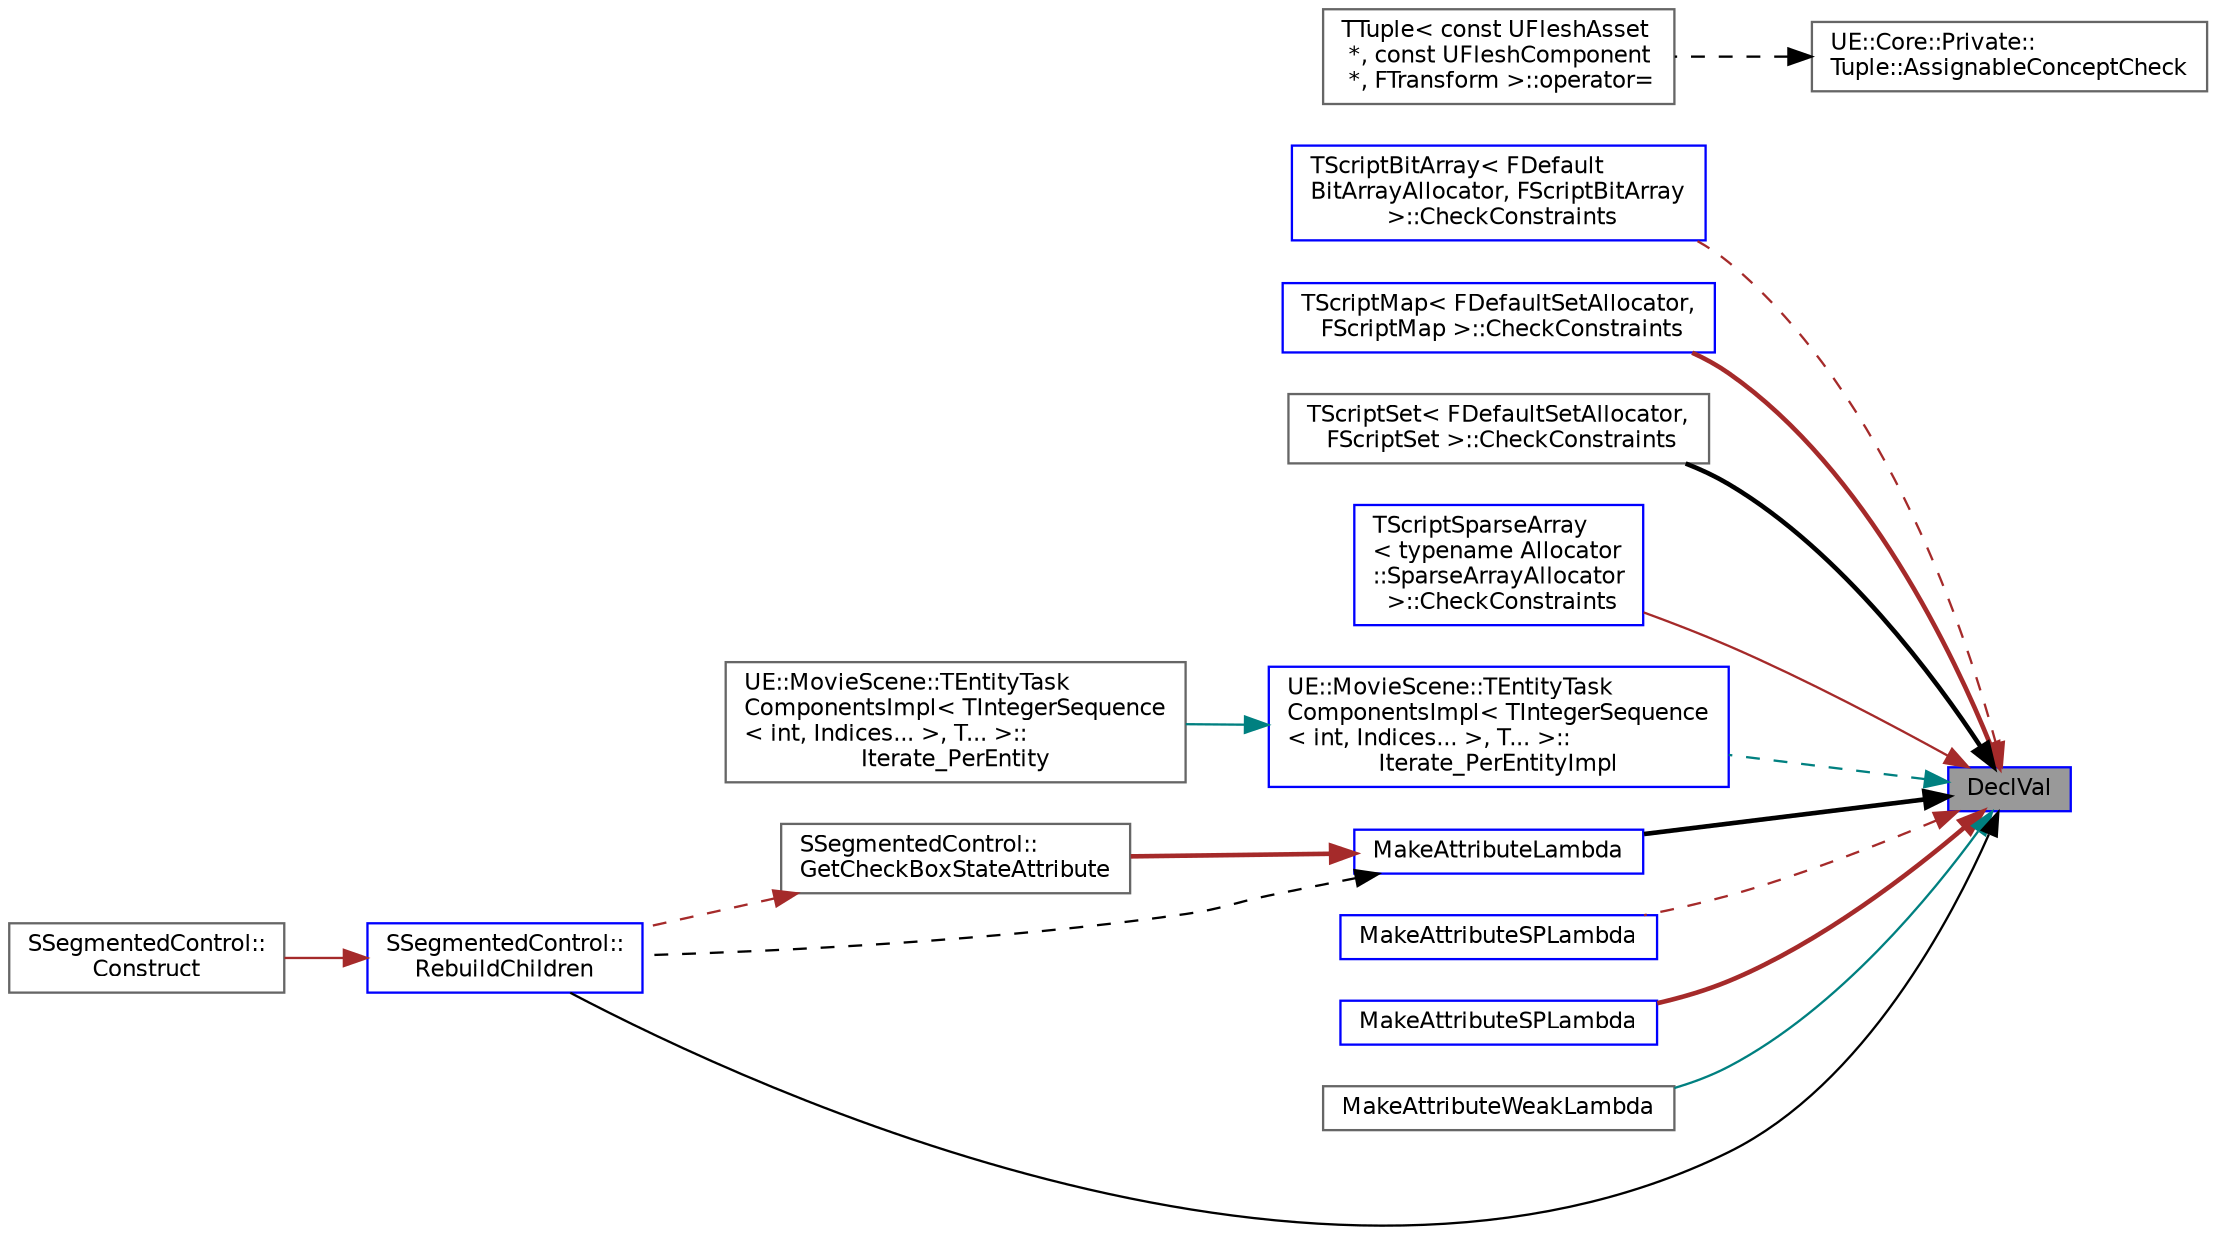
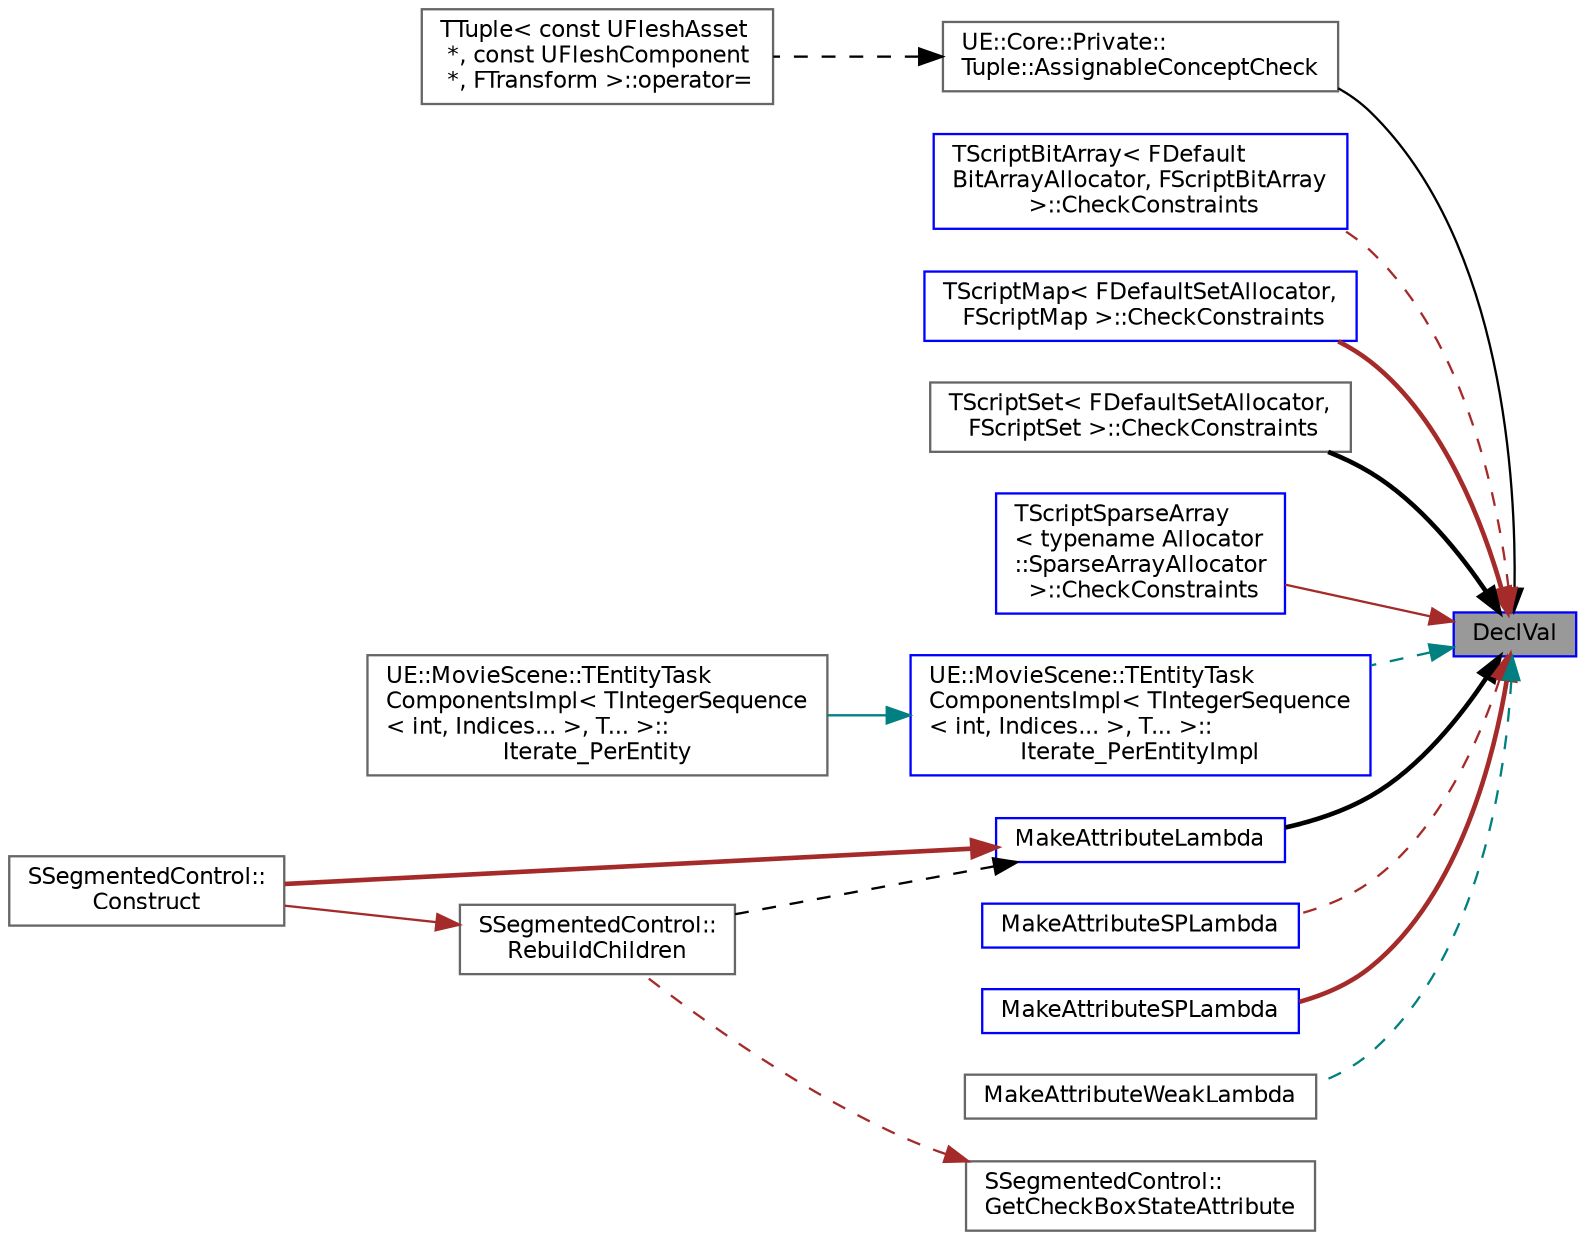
edge "SSegmentedControl:: GetCheckBoxStateAttribute" -> "MakeAttributeLambda": now "SSegmentedControl:: Construct" -> "MakeAttributeLambda"
node "SSegmentedControl:: RebuildChildren": color blue -> gray40
edge "MakeAttributeWeakLambda" -> "DeclVal": style solid -> dashed
edge "SSegmentedControl:: RebuildChildren" -> "DeclVal": now "UE::Core::Private:: Tuple::AssignableConceptCheck" -> "DeclVal"
